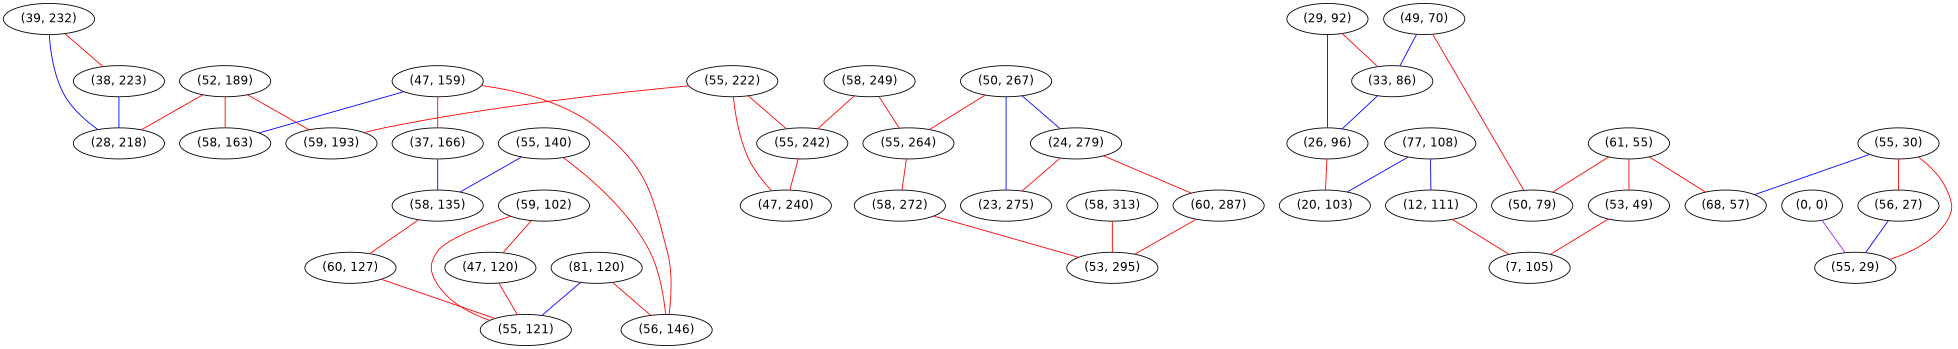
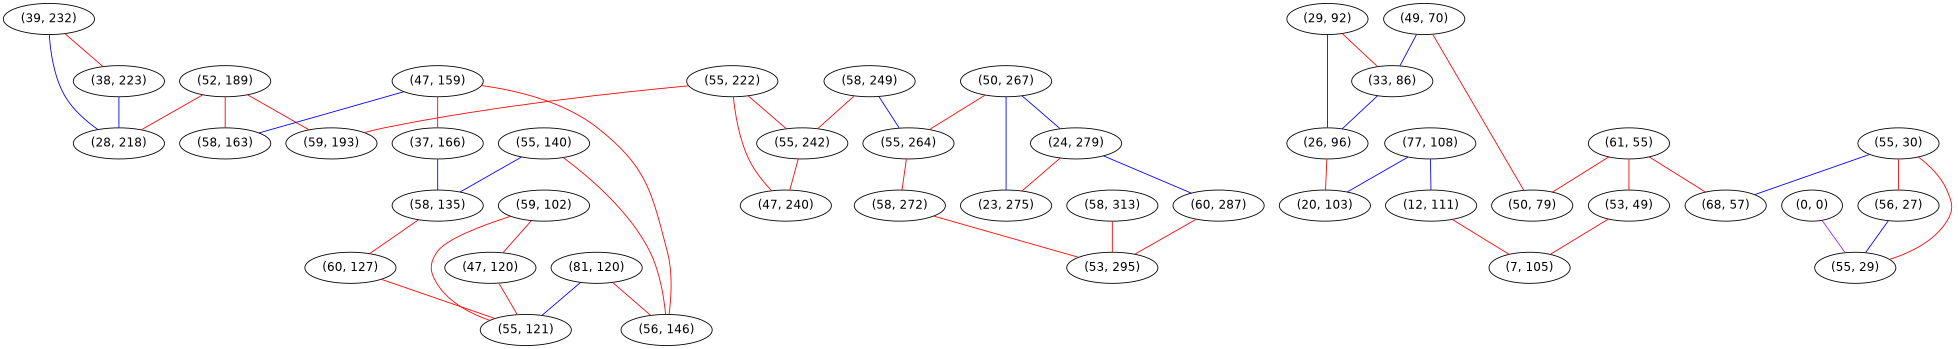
edge "(58, 249)" -- "(55, 264)": color red -> blue
edge "(24, 279)" -- "(60, 287)": color red -> blue
